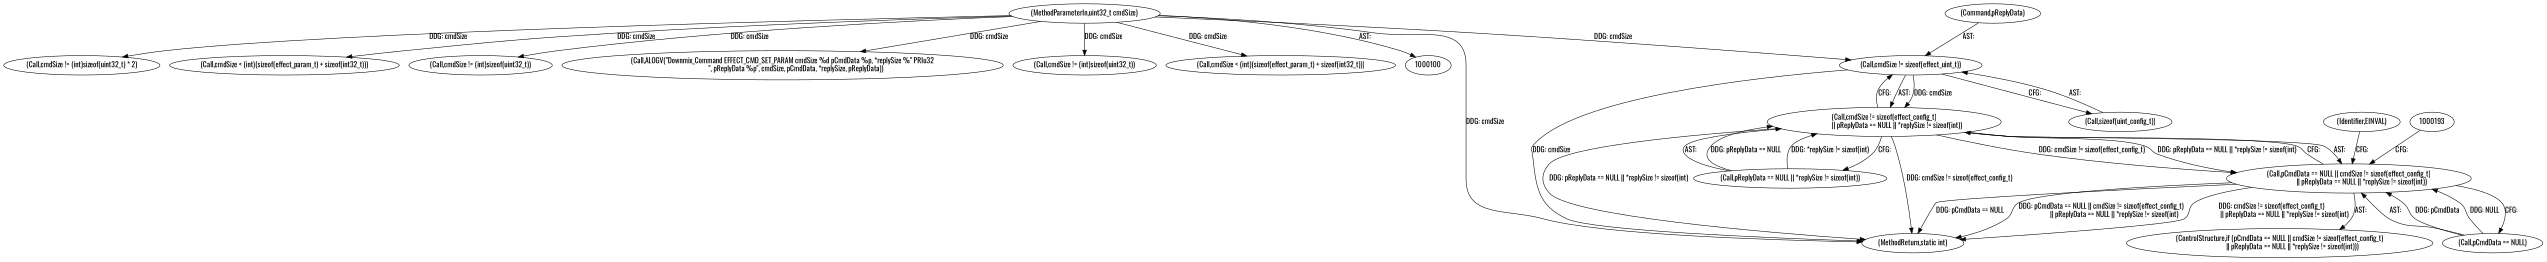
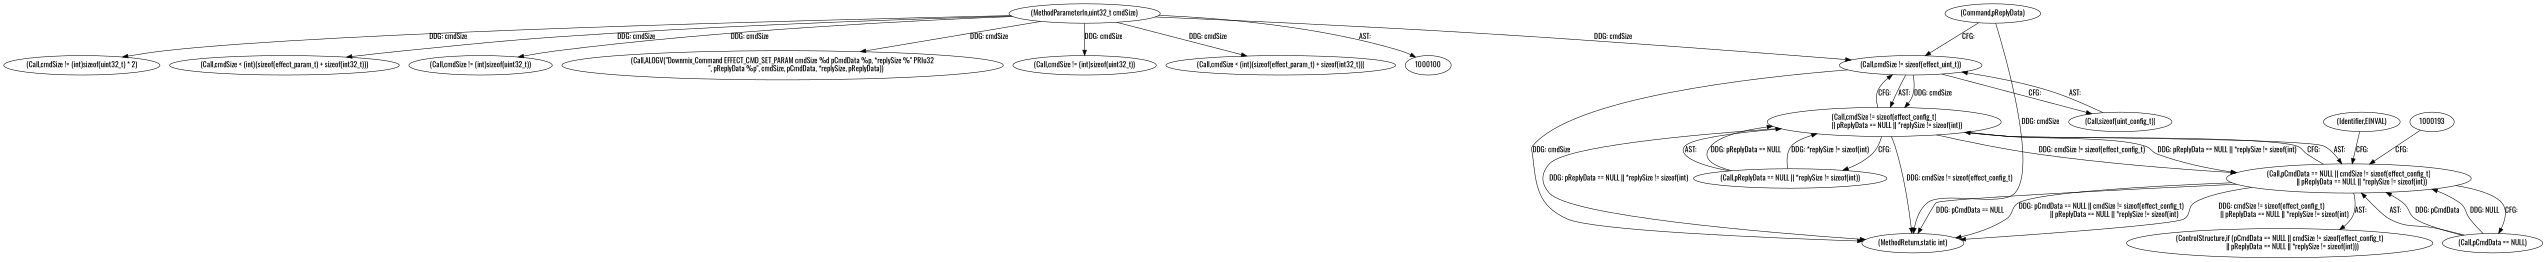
edge "(Command,pReplyData)" -> "(Call,cmdSize != sizeof(effect_uint_t))": label "AST: " -> "CFG: "
edge "(MethodParameterIn,uint32_t cmdSize)" -> "(MethodReturn,static int)": now "(Command,pReplyData)" -> "(MethodReturn,static int)"
